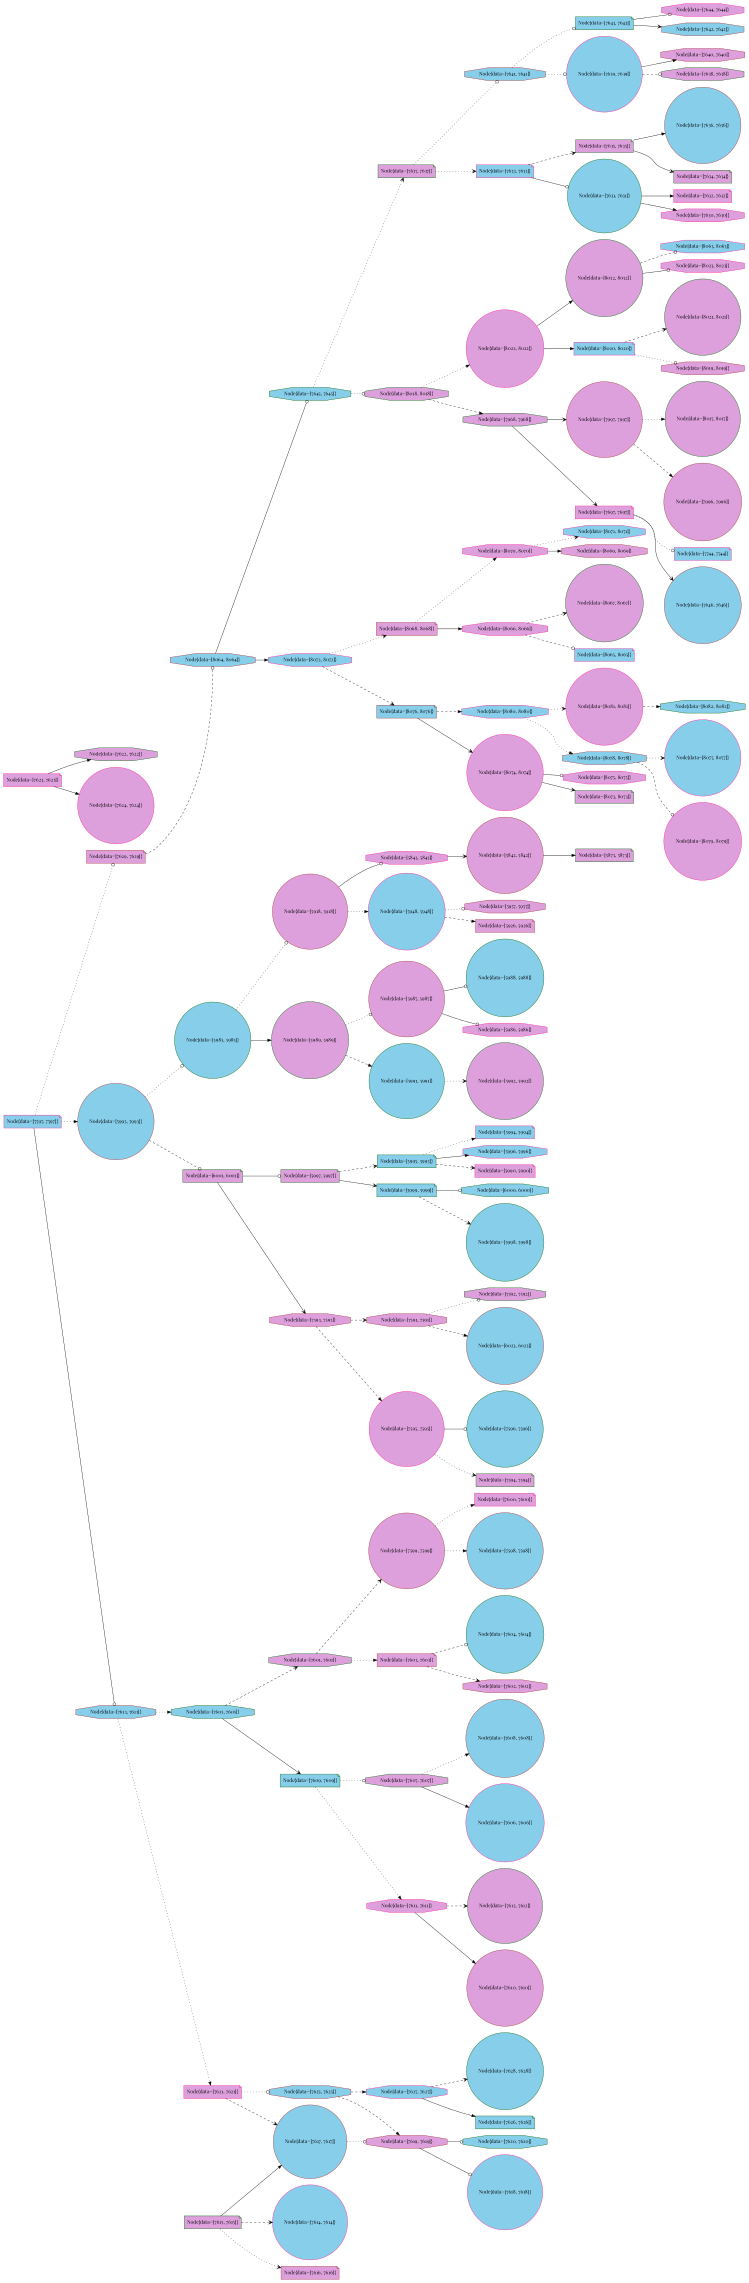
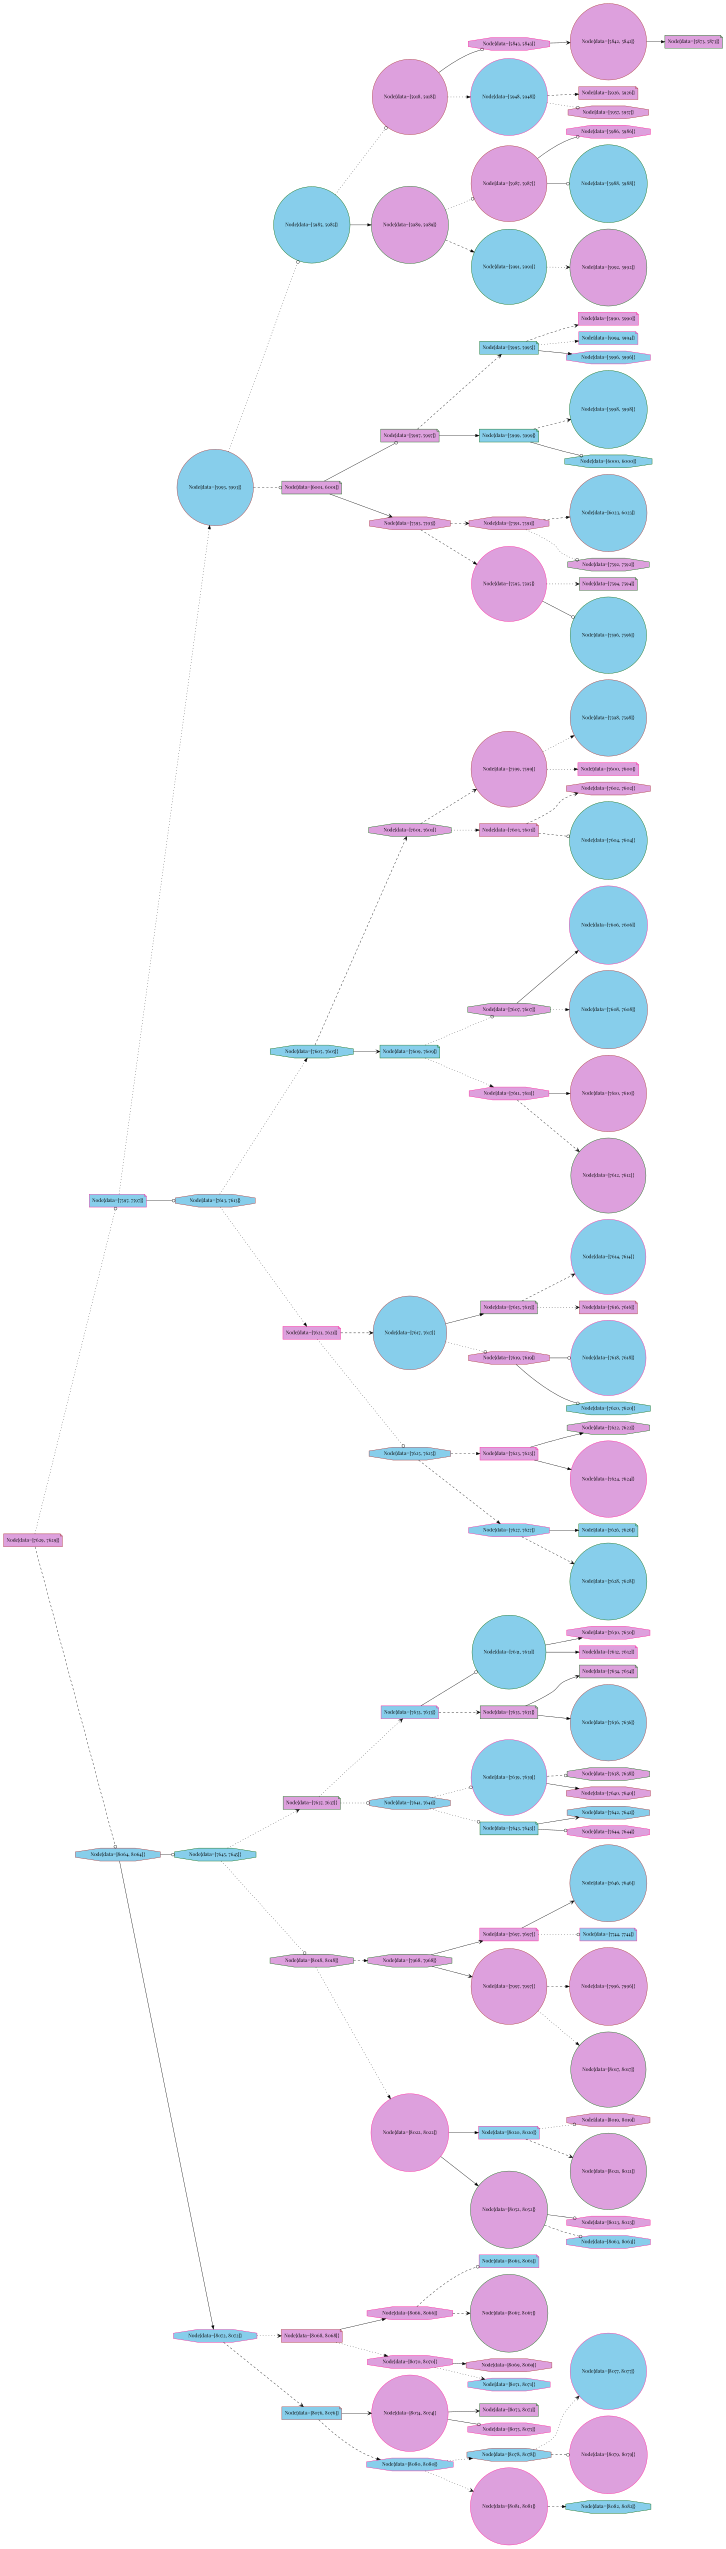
edge "Node{data=[7597, 7597]}" -> "Node{data=[7629, 7629]}": reversed
edge "Node{data=[5997, 5997]}" -> "Node{data=[5999, 5999]}": arrowhead vee -> normal
edge "Node{data=[7625, 7625]}" -> "Node{data=[7619, 7619]}": now "Node{data=[7625, 7625]}" -> "Node{data=[7623, 7623]}"
edge "Node{data=[7615, 7615]}" -> "Node{data=[7617, 7617]}": reversed
